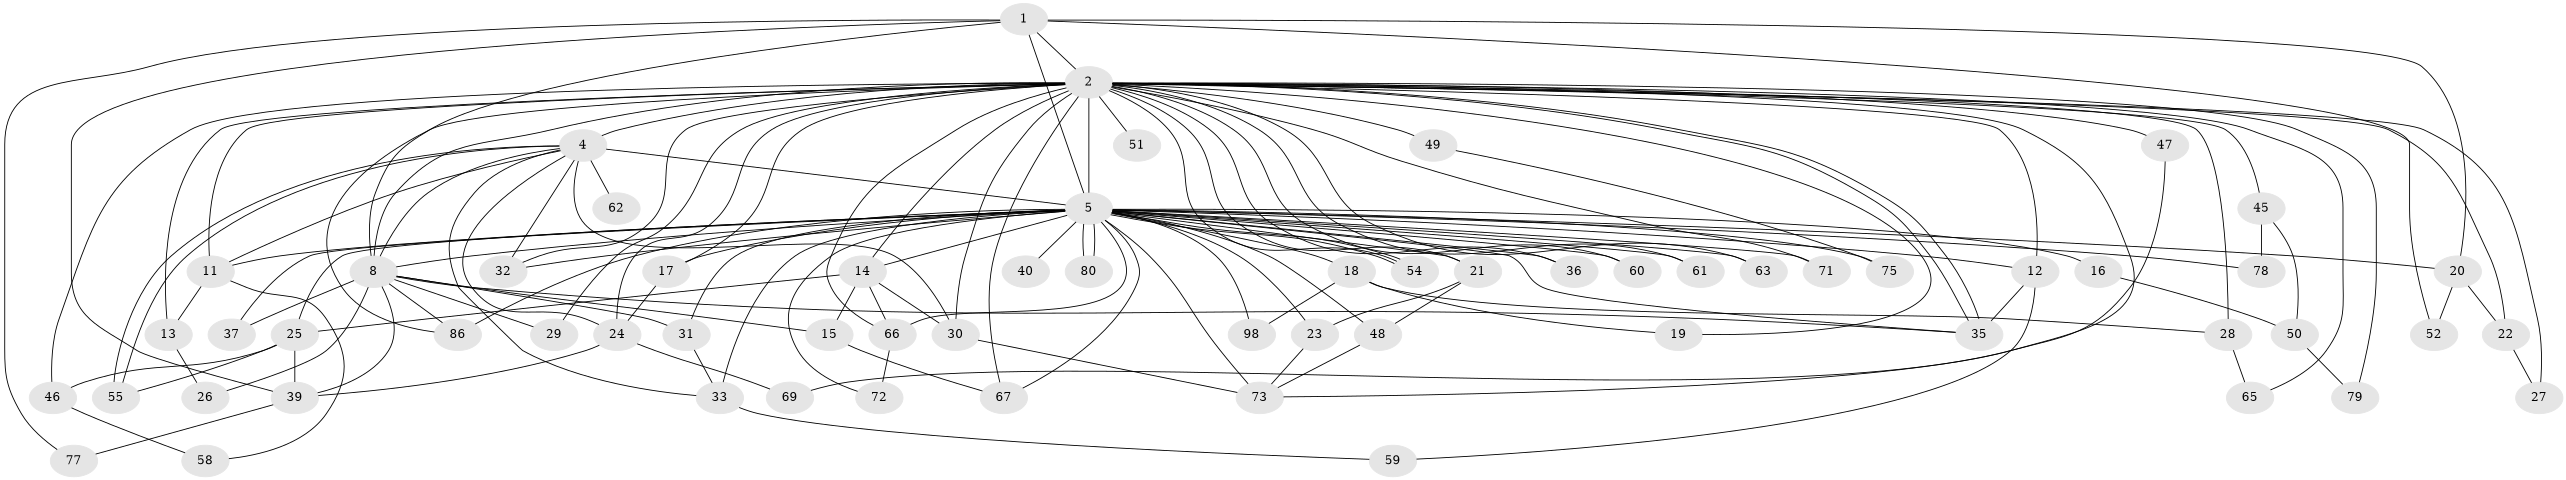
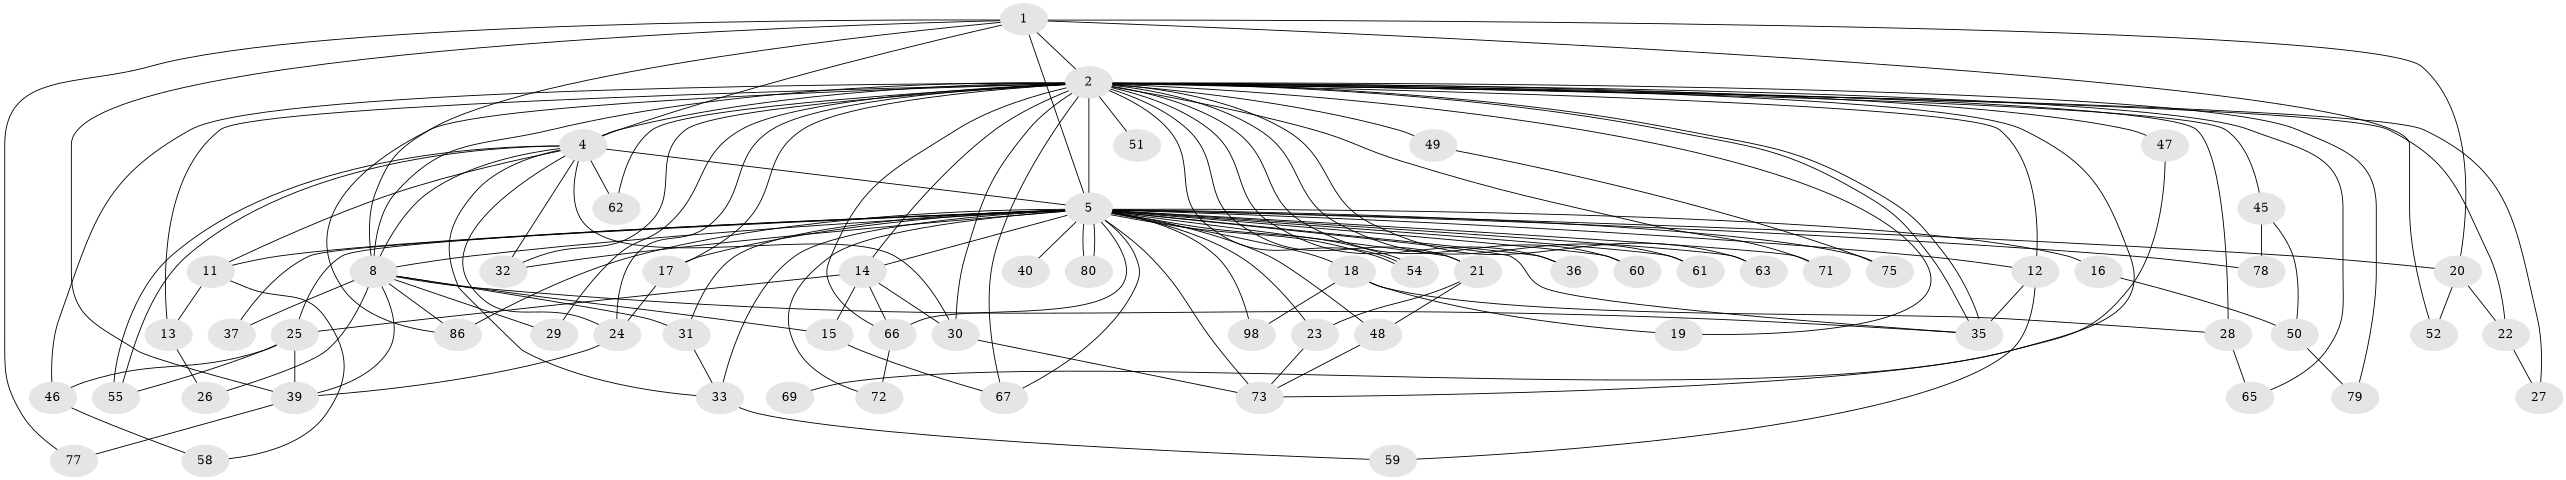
edge "1" -- "4": added
edge "2" -- "11": now "2" -- "62"
edge "24" -- "69": removed
